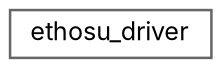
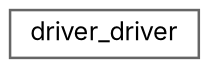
node "ethosu_driver": label "ethosu_driver" -> "driver_driver"
